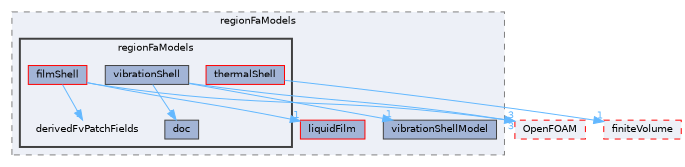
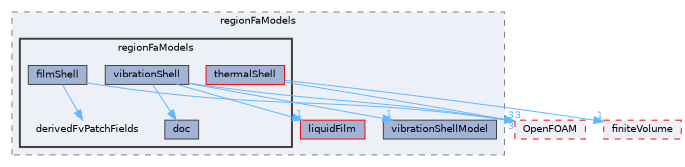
node "filmShell": color red -> grey25
edge "thermalShell" -> "OpenFOAM": added
edge "filmShell" -> "liquidFilm": now "vibrationShell" -> "liquidFilm"
